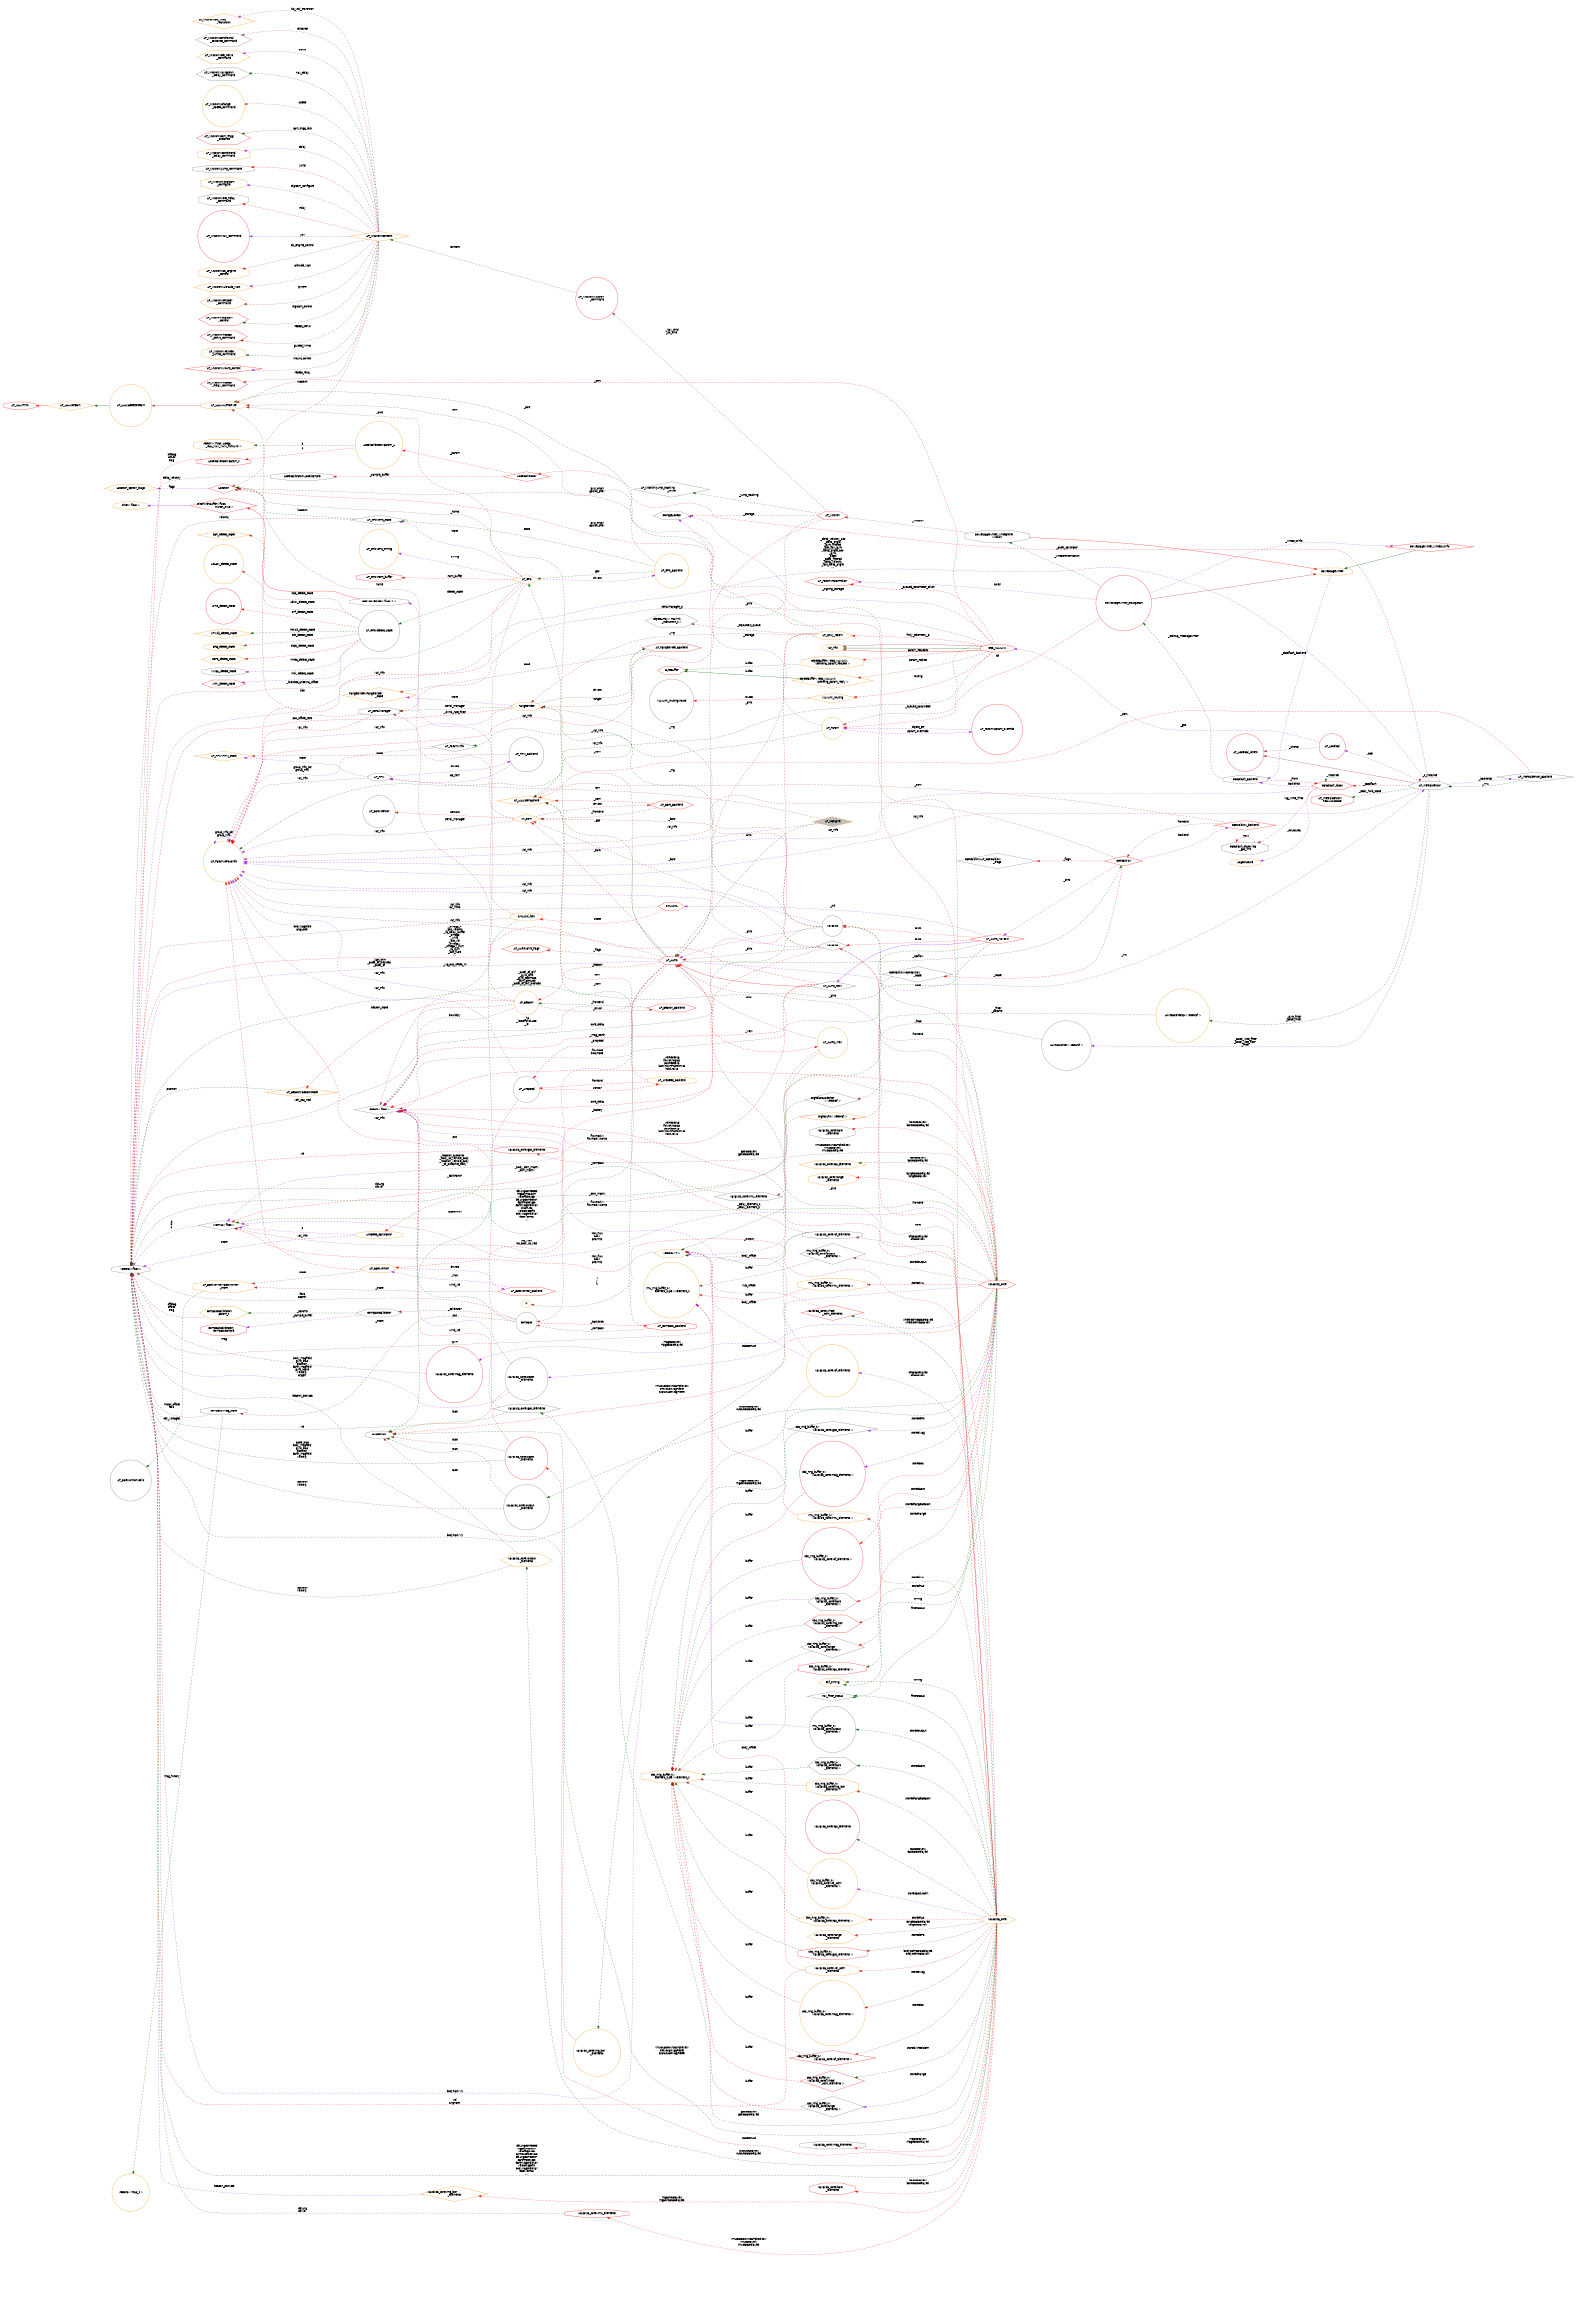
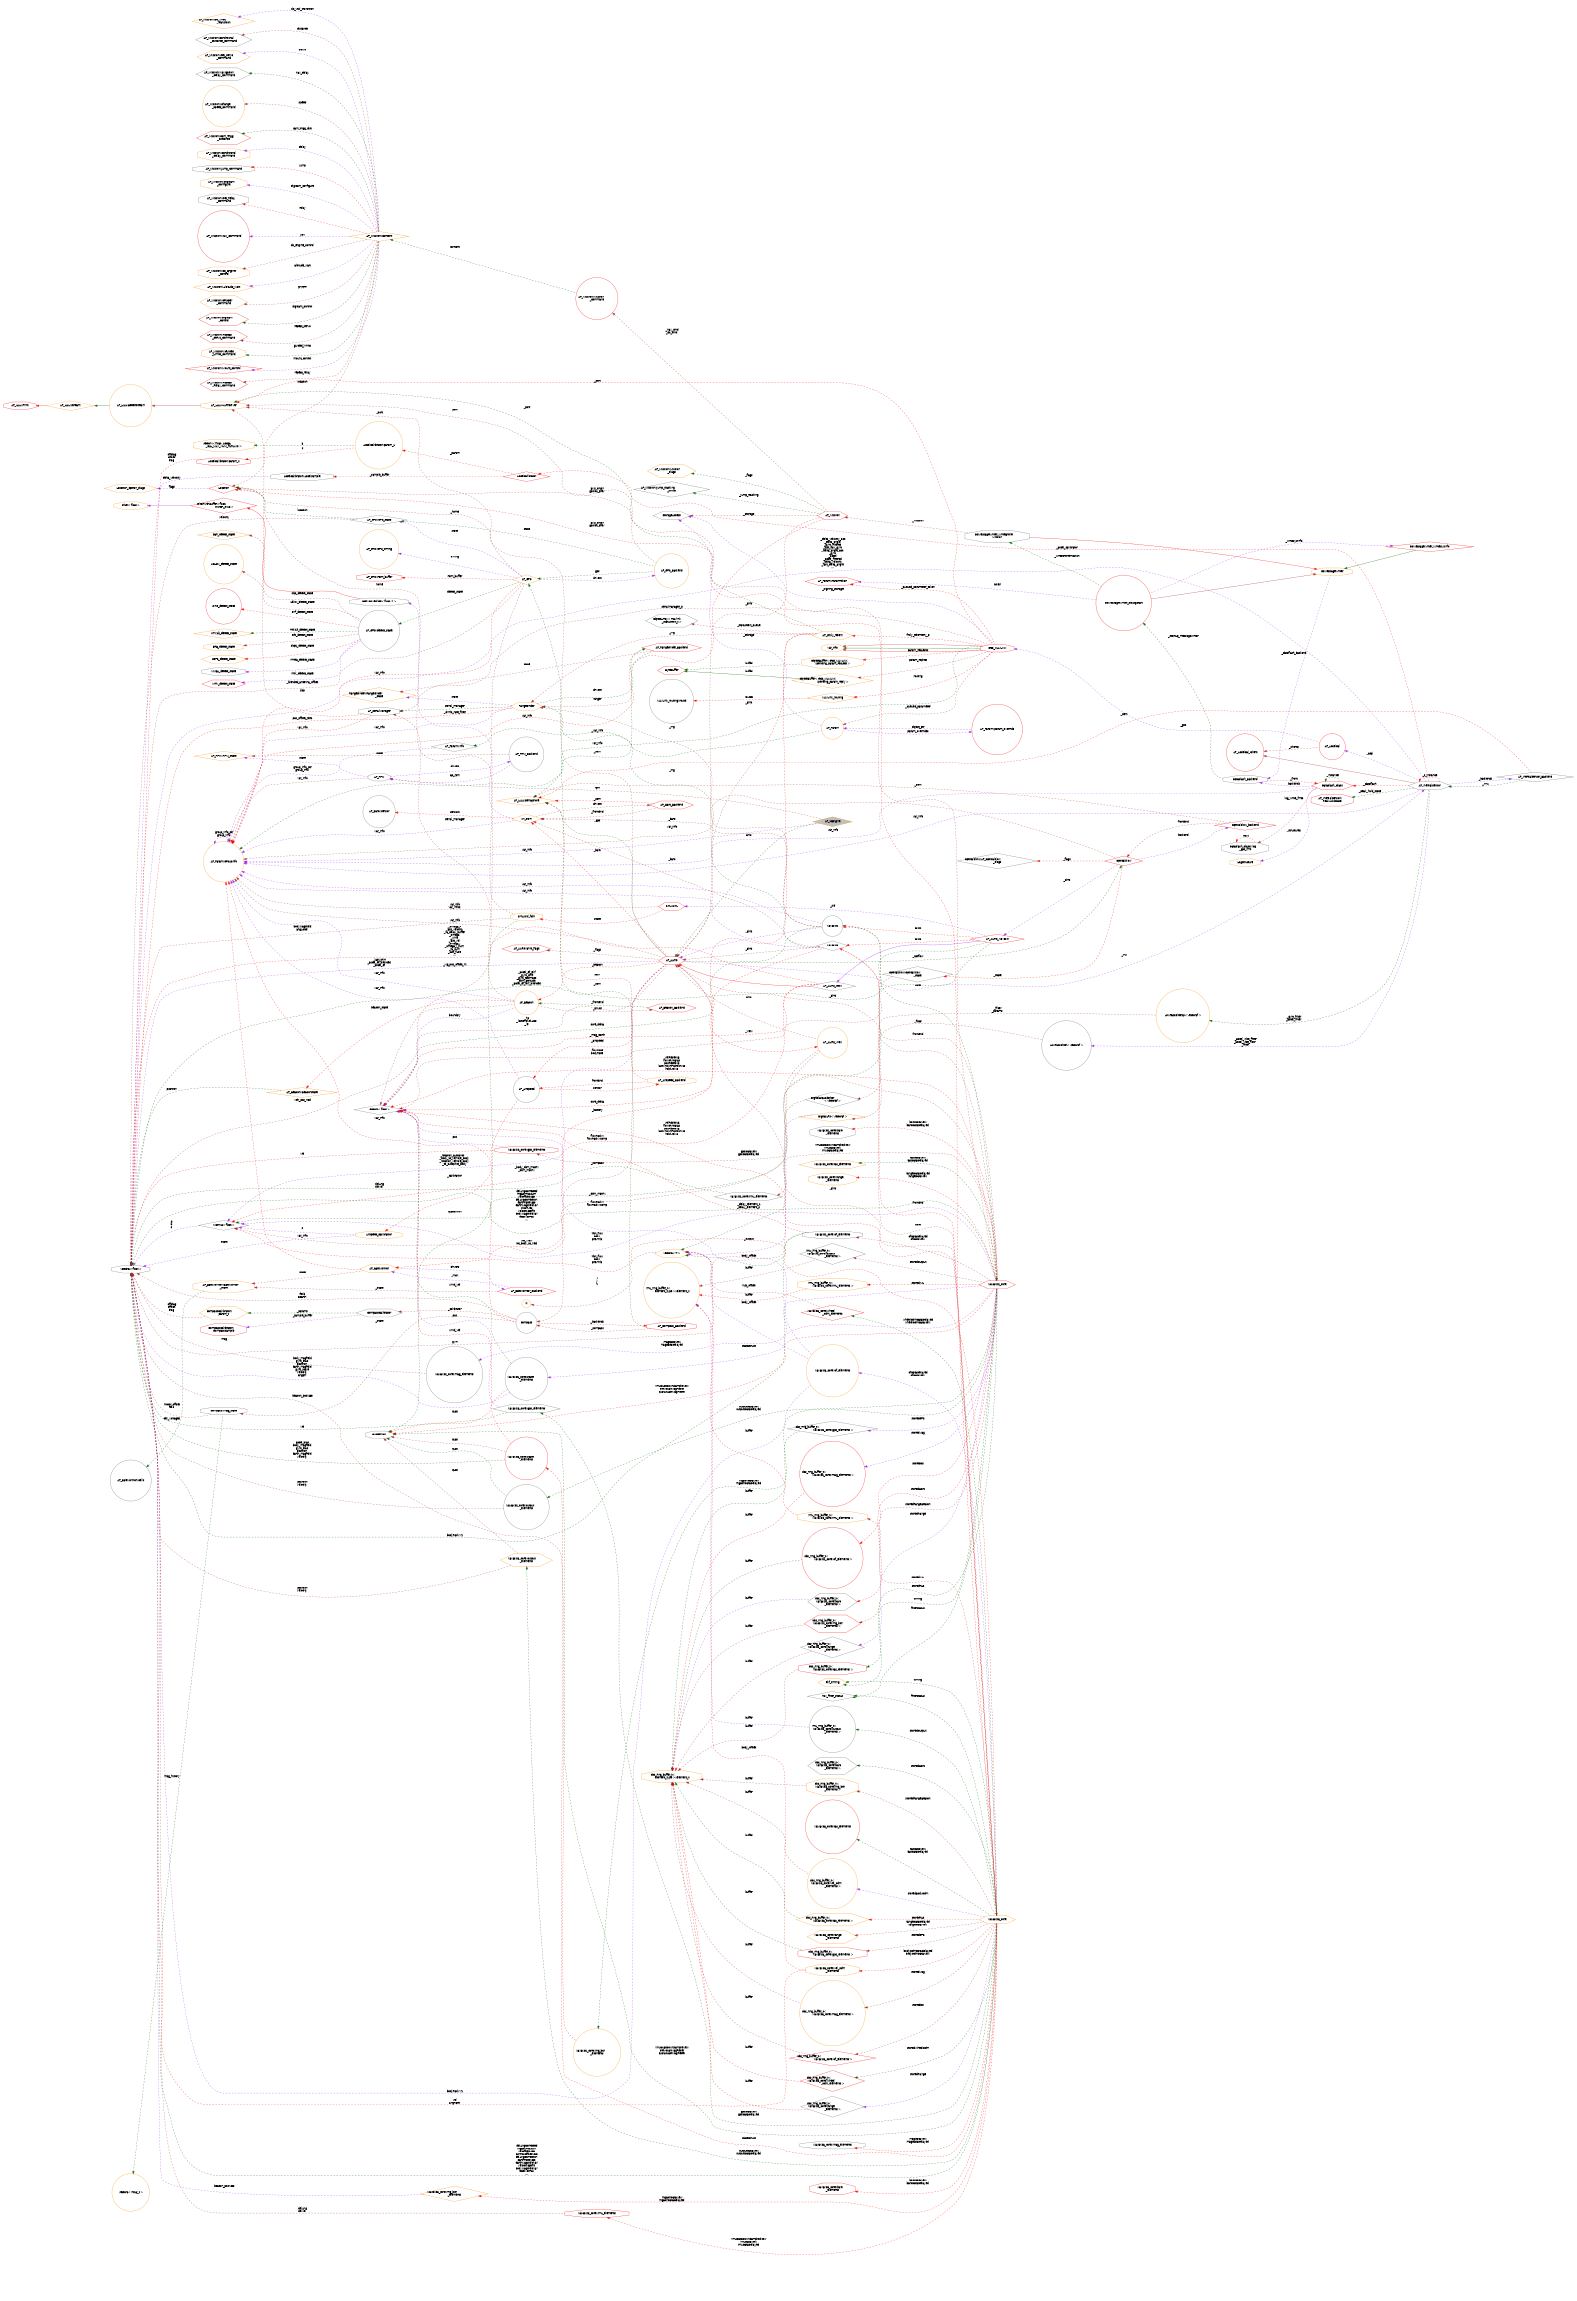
node "AP_Mission::Mission _Flags": added
edge "DFMessageWriter_DFLogStart" -> "AP_Param": removed, label "ap"
node "NavEKF2_core::mag_elements": color red -> gray40
edge "NavEKF2_core" -> "obs_ring_buffer_t< NavEKF2_core::range _elements >": color red -> purple
edge "obs_ring_buffer_t< NavEKF3_core::baro _elements >" -> "obs_ring_buffer_t< element_type >::element_t": removed, label "buffer"
